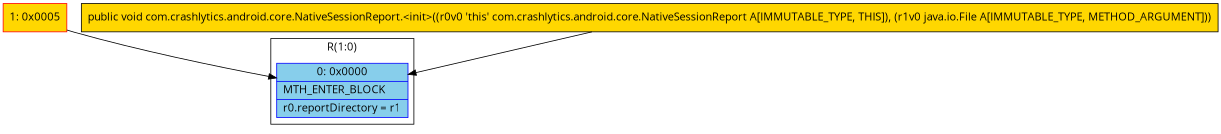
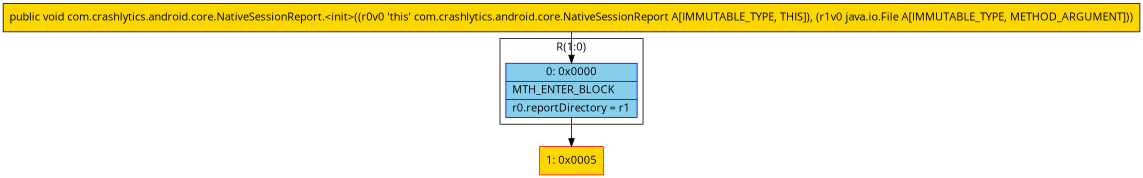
edge "1: 0x0005" -> "0: 0x0000": reversed
